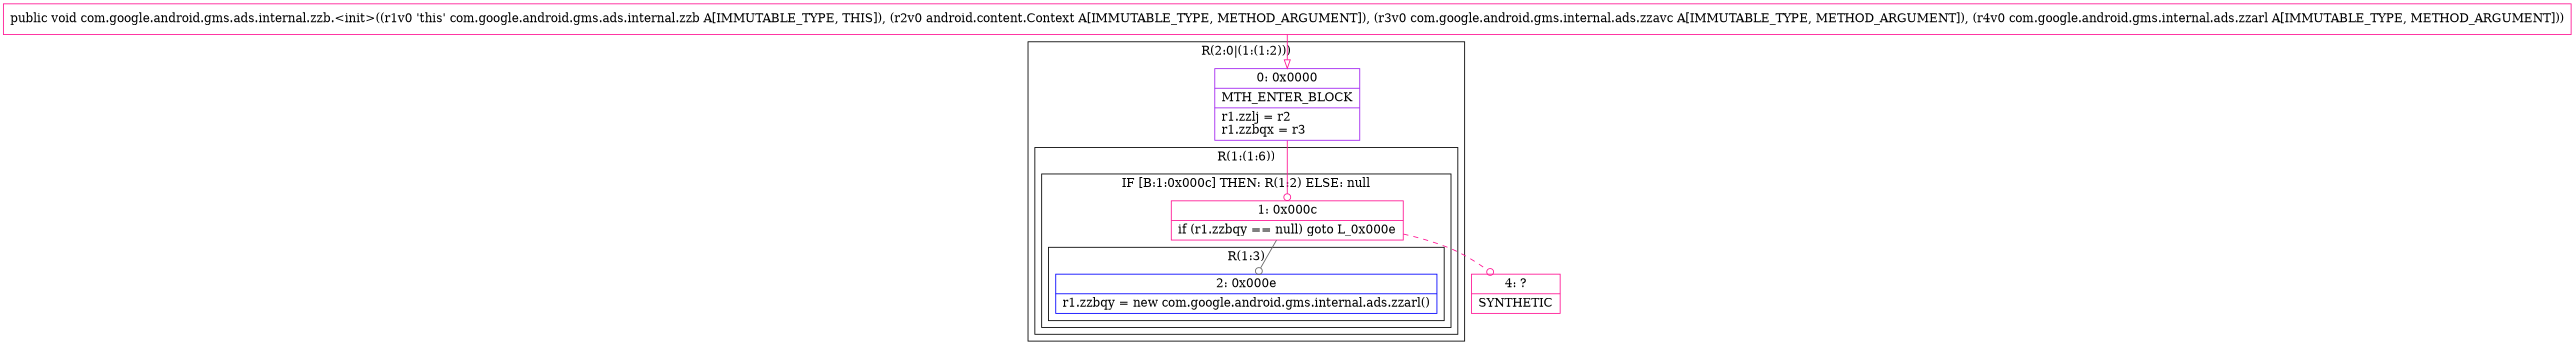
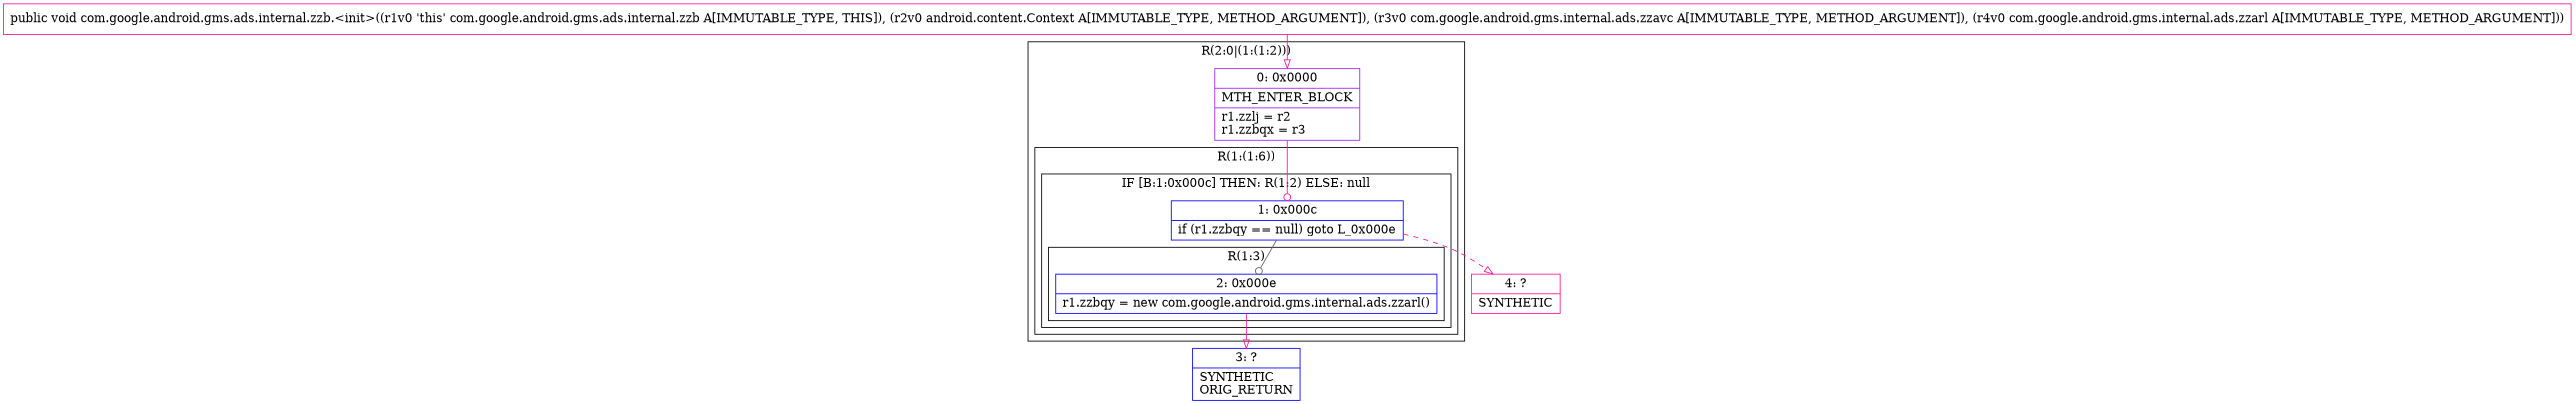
node "1: 0x000c": color deeppink -> blue
edge "1: 0x000c" -> "4: ?": arrowhead odot -> onormal
node "3: ?": added
